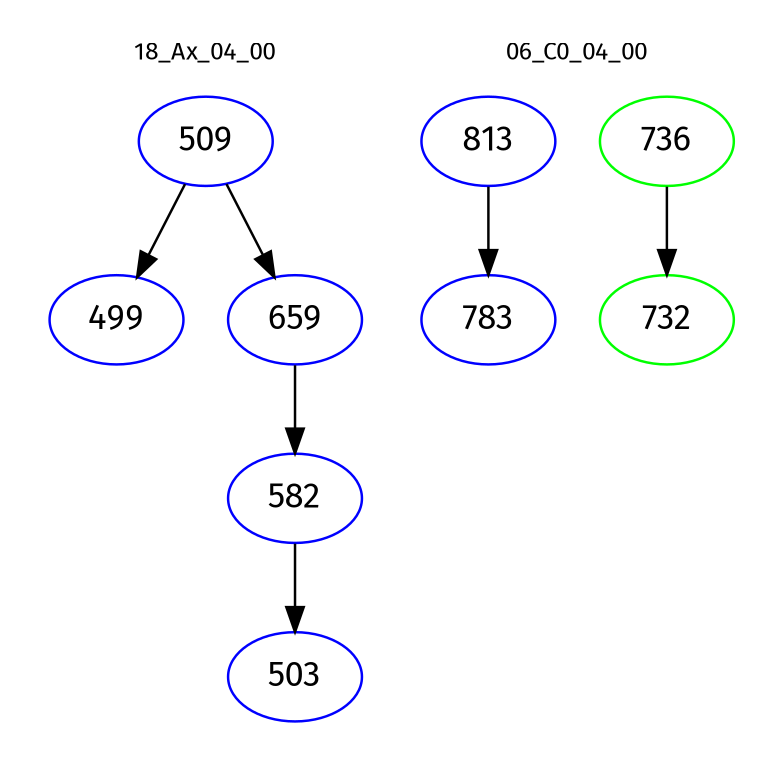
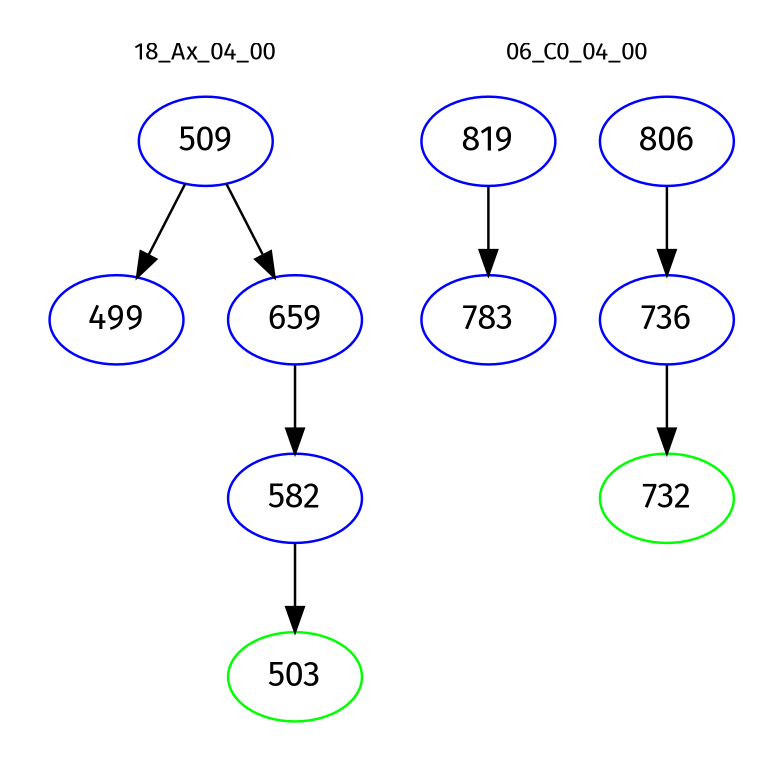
node "813": label "813" -> "819"
node "806": added
node "736": color green -> blue
node "503": color blue -> green
